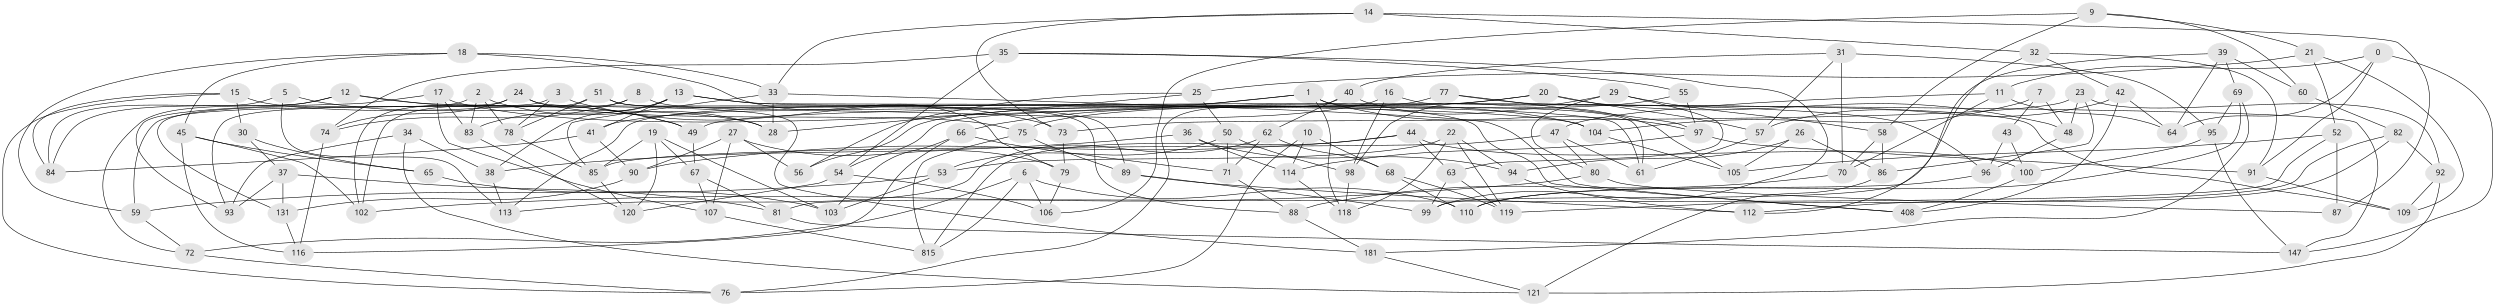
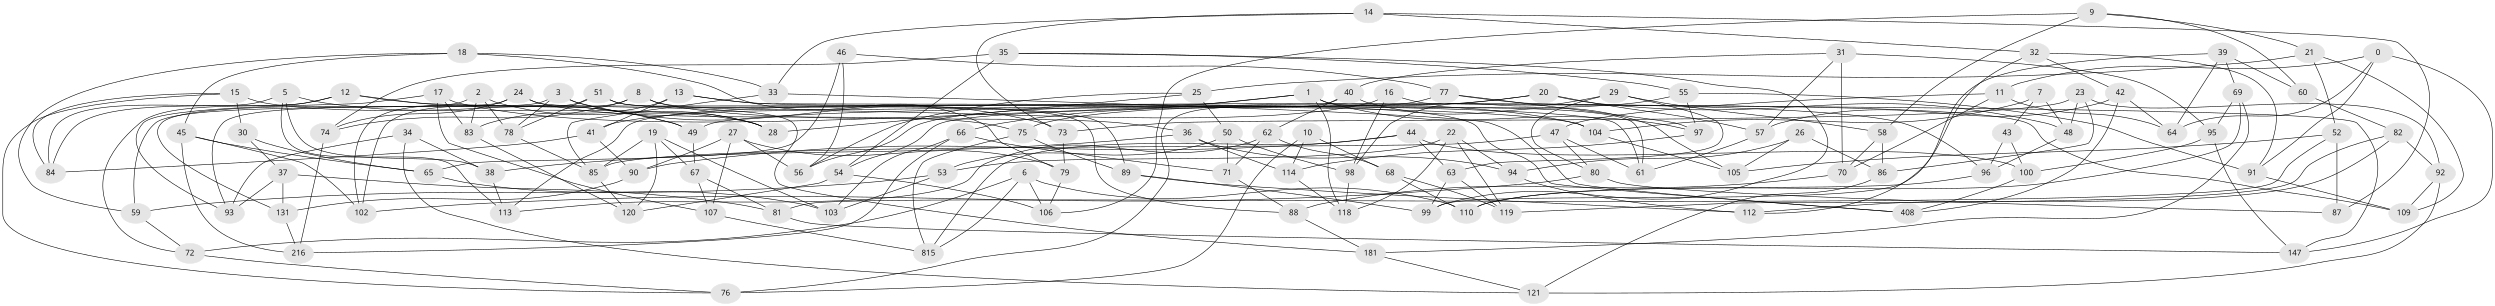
node "46": added
edge "33" -- "28": now "3" -- "28"
edge "8" -- "36": added
edge "13" -- "38": now "5" -- "38"
edge "97" -- "91": now "55" -- "91"
node "116": label "116" -> "216"
